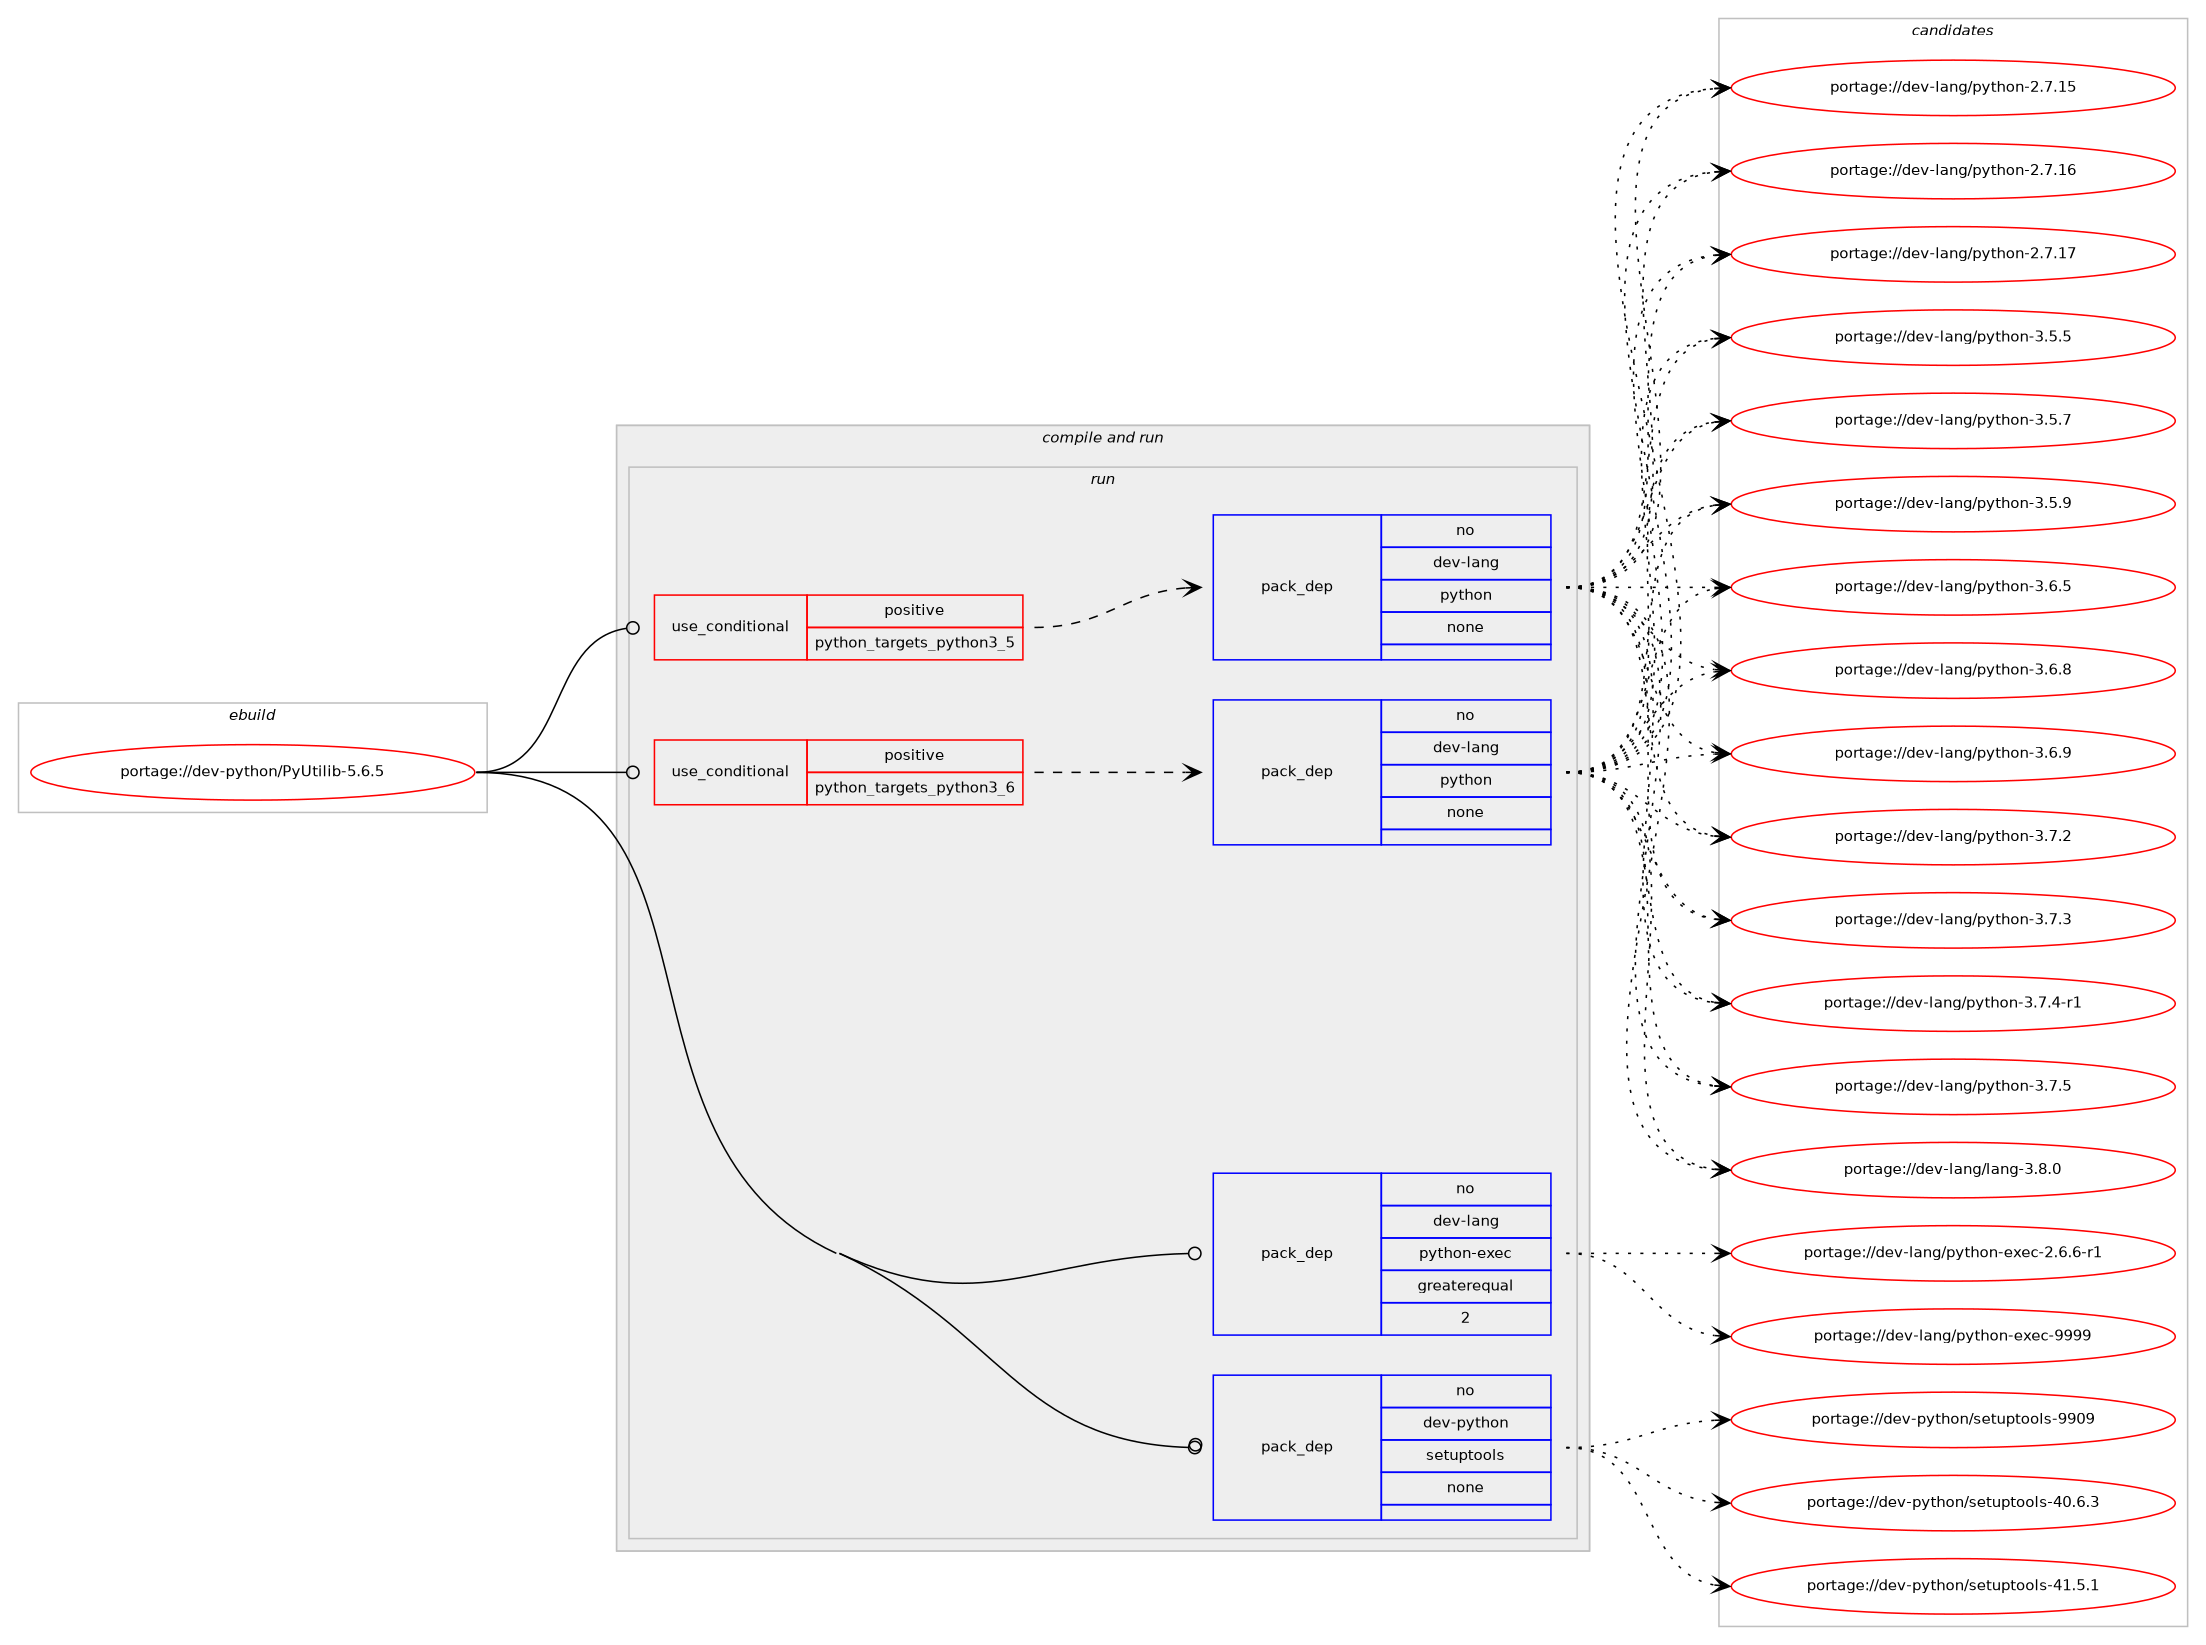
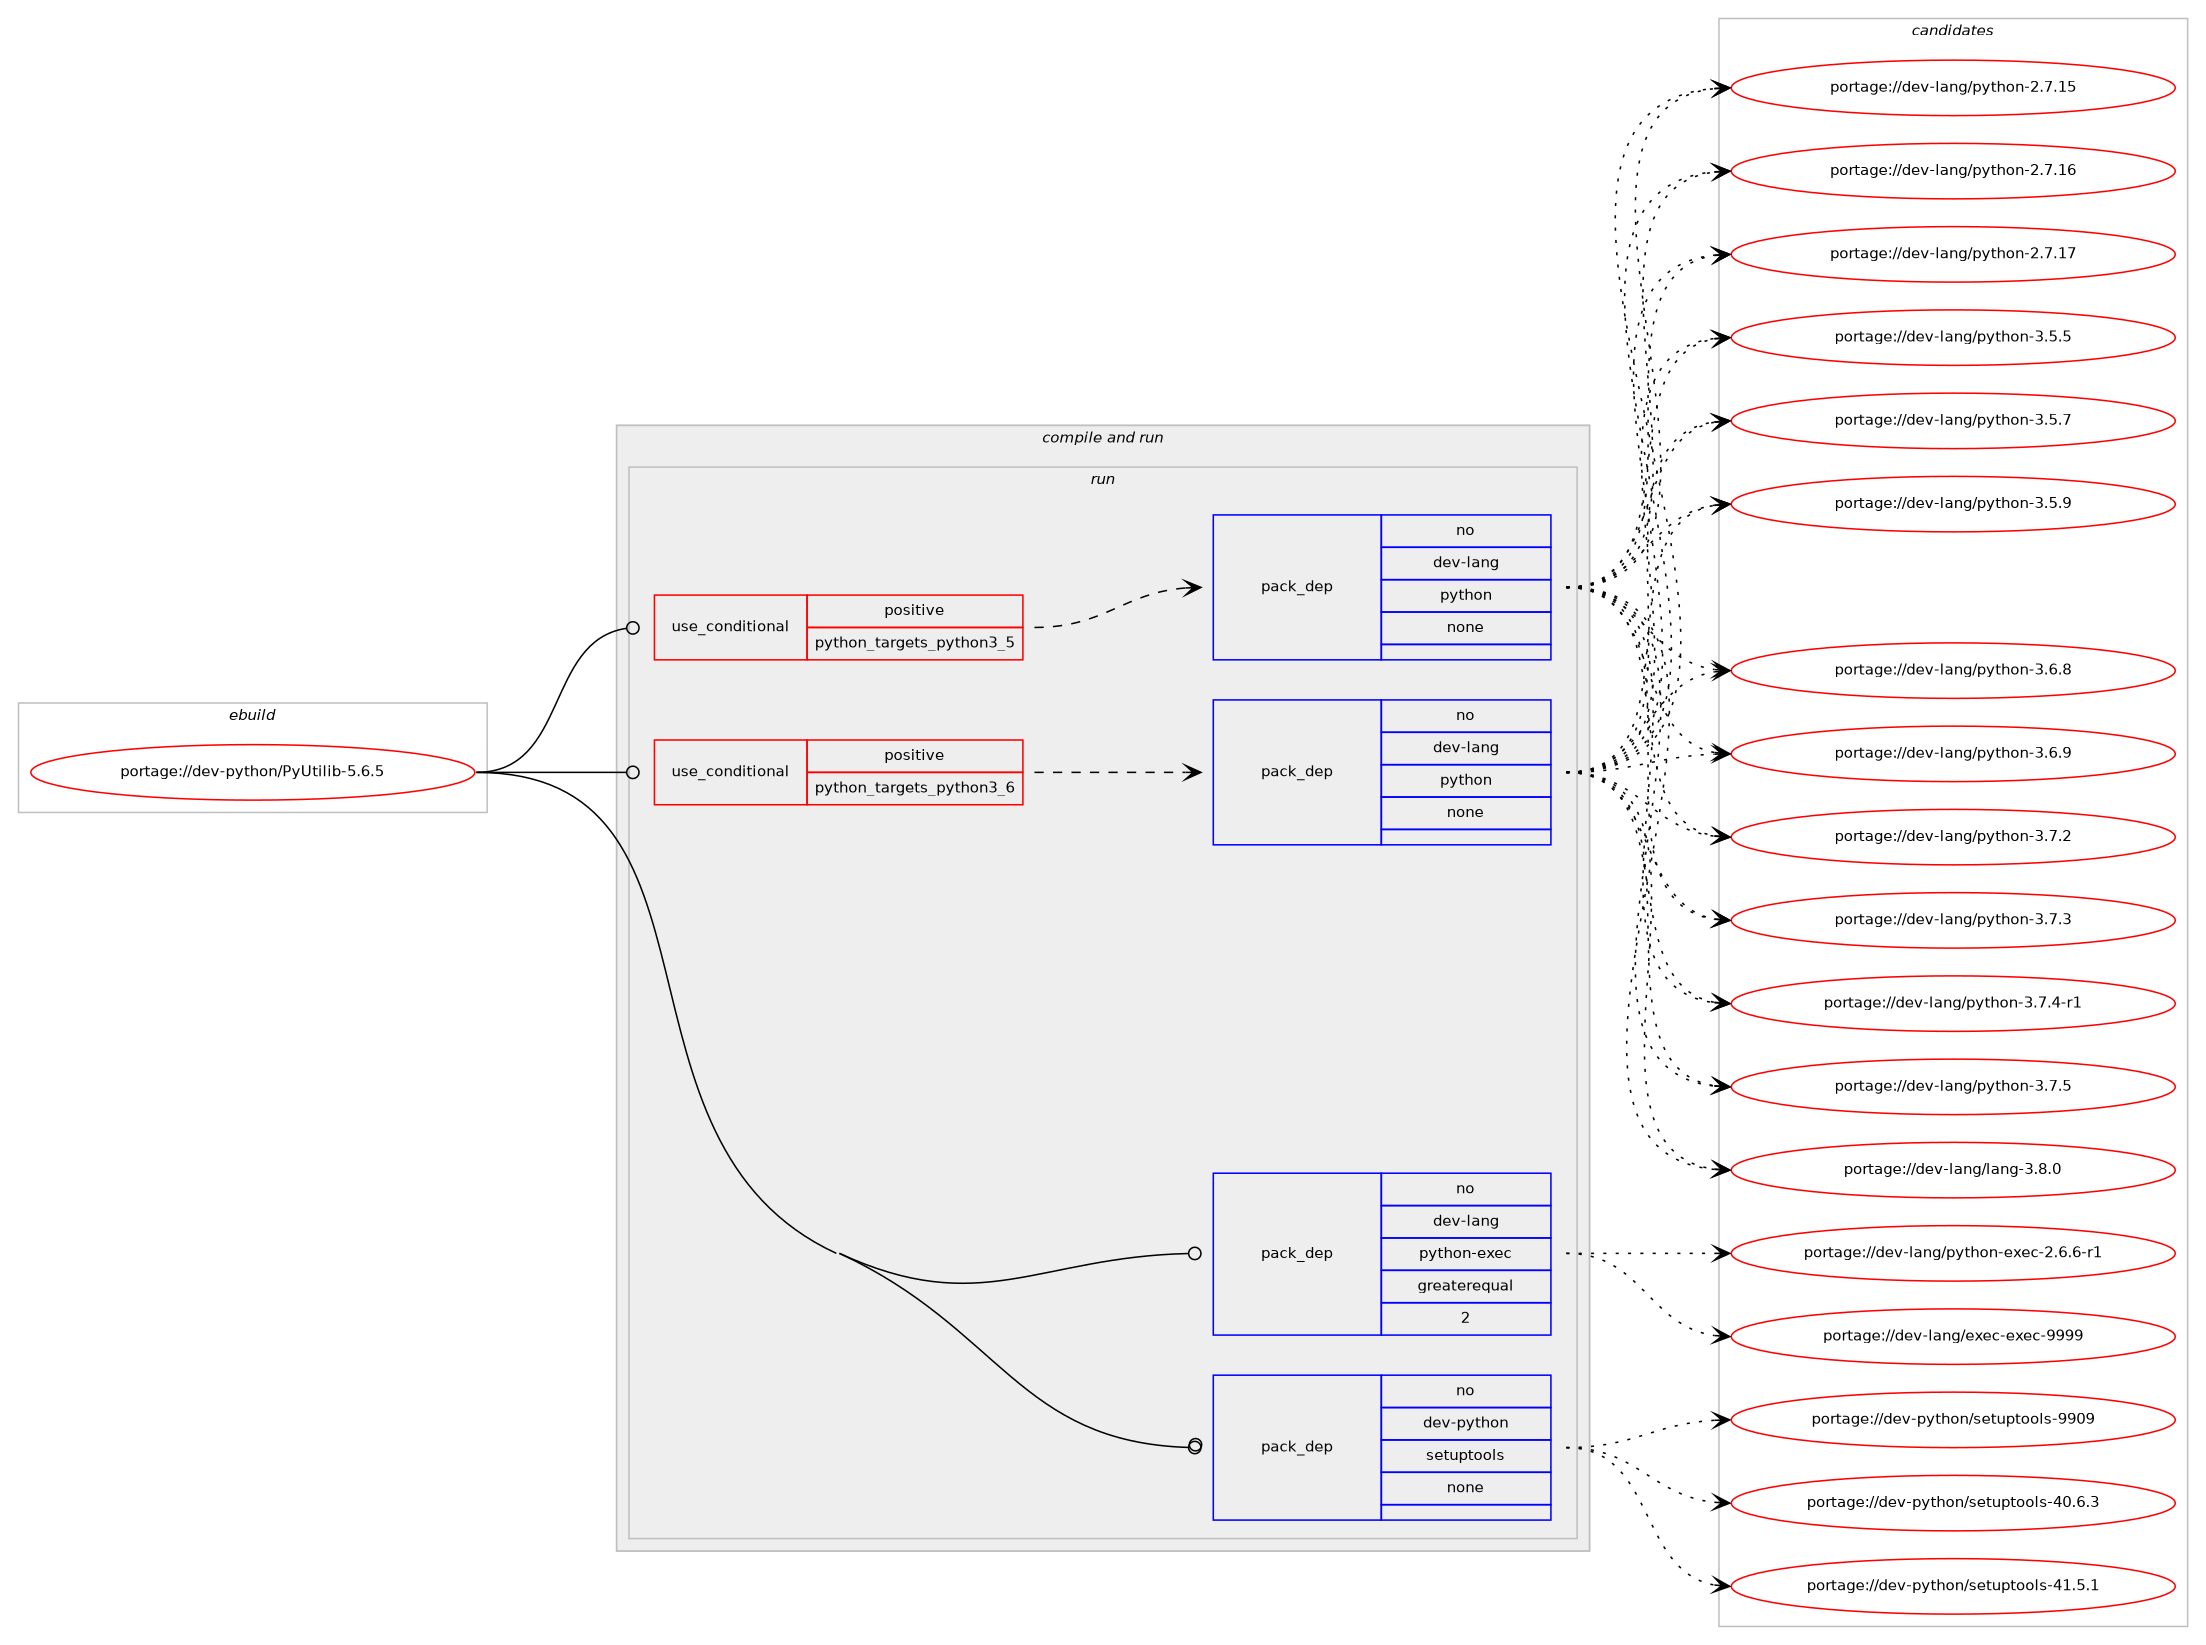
node "portage://dev-lang/python-3.6.5": removed
node "portage://dev-lang/python-exec-9999": label "portage://dev-lang/python-exec-9999" -> "portage://dev-lang/exec-exec-9999"
